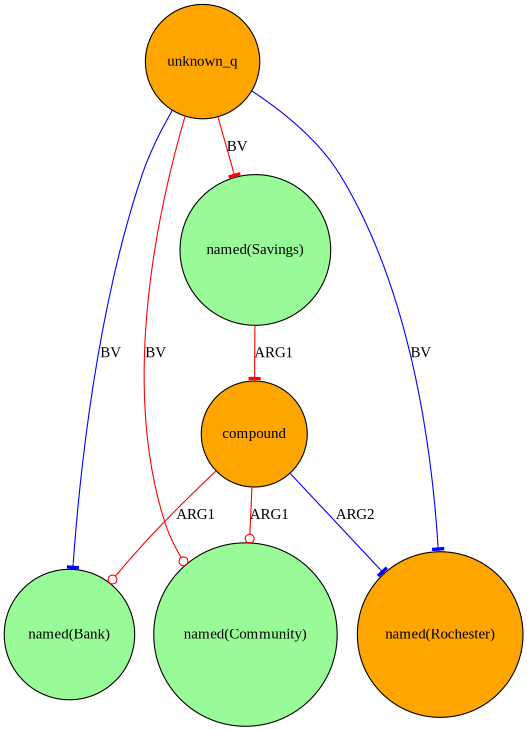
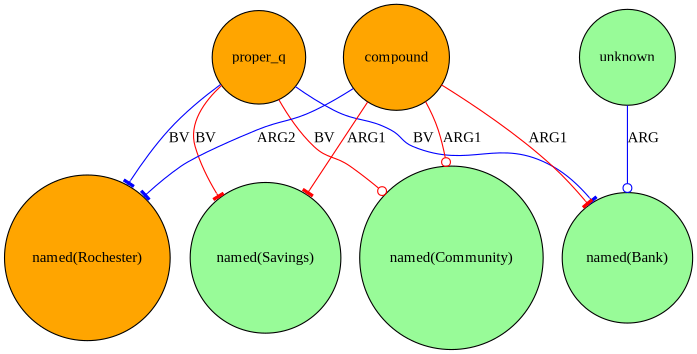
node "unknown": added
node "unknown_q": label "unknown_q" -> "proper_q"
edge "named(Savings)" -> "compound": reversed
edge "compound" -> "named(Bank)": arrowhead odot -> tee
